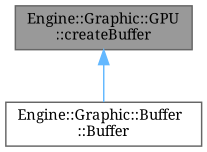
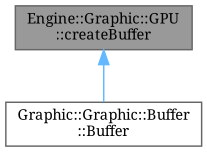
node "Engine::Graphic::Buffer ::Buffer": label "Engine::Graphic::Buffer ::Buffer" -> "Graphic::Graphic::Buffer ::Buffer"
